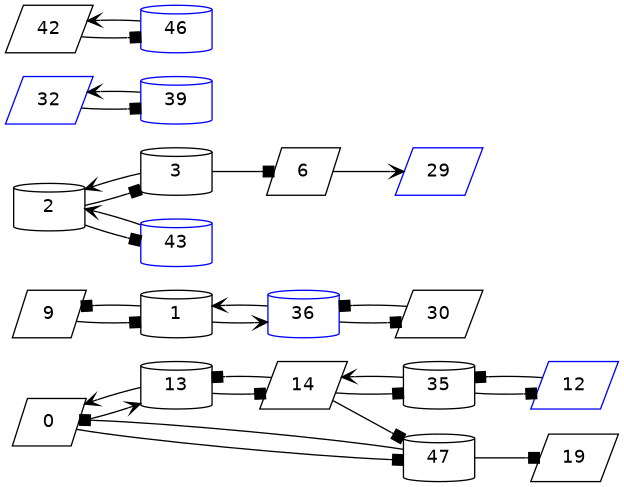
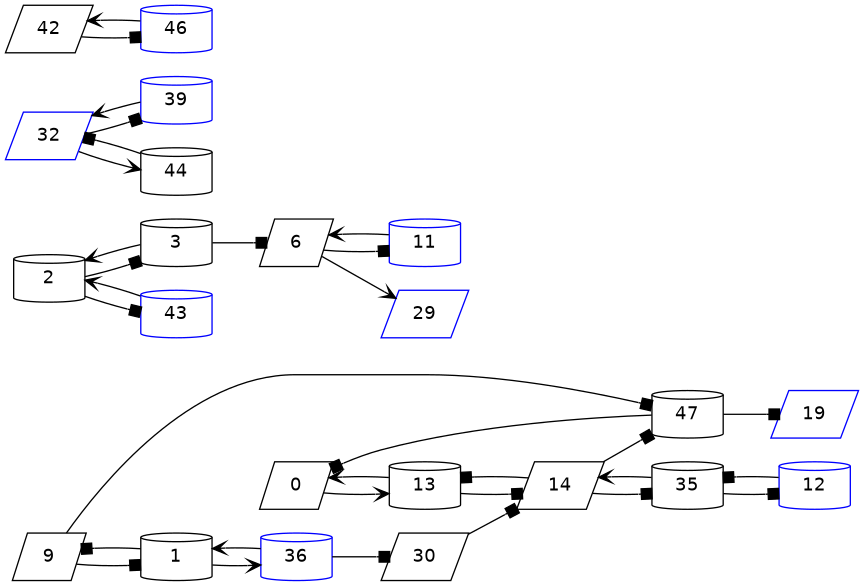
node "44": added
node "11": added
edge "30" -> "36": now "30" -> "14"
node "12": shape parallelogram -> cylinder
edge "0" -> "47": now "9" -> "47"
node "19": color black -> blue
